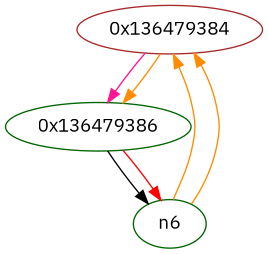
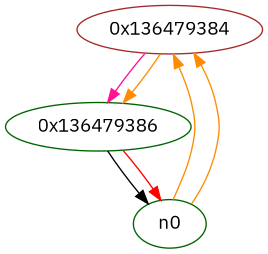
node "n6": label "n6" -> "n0"
